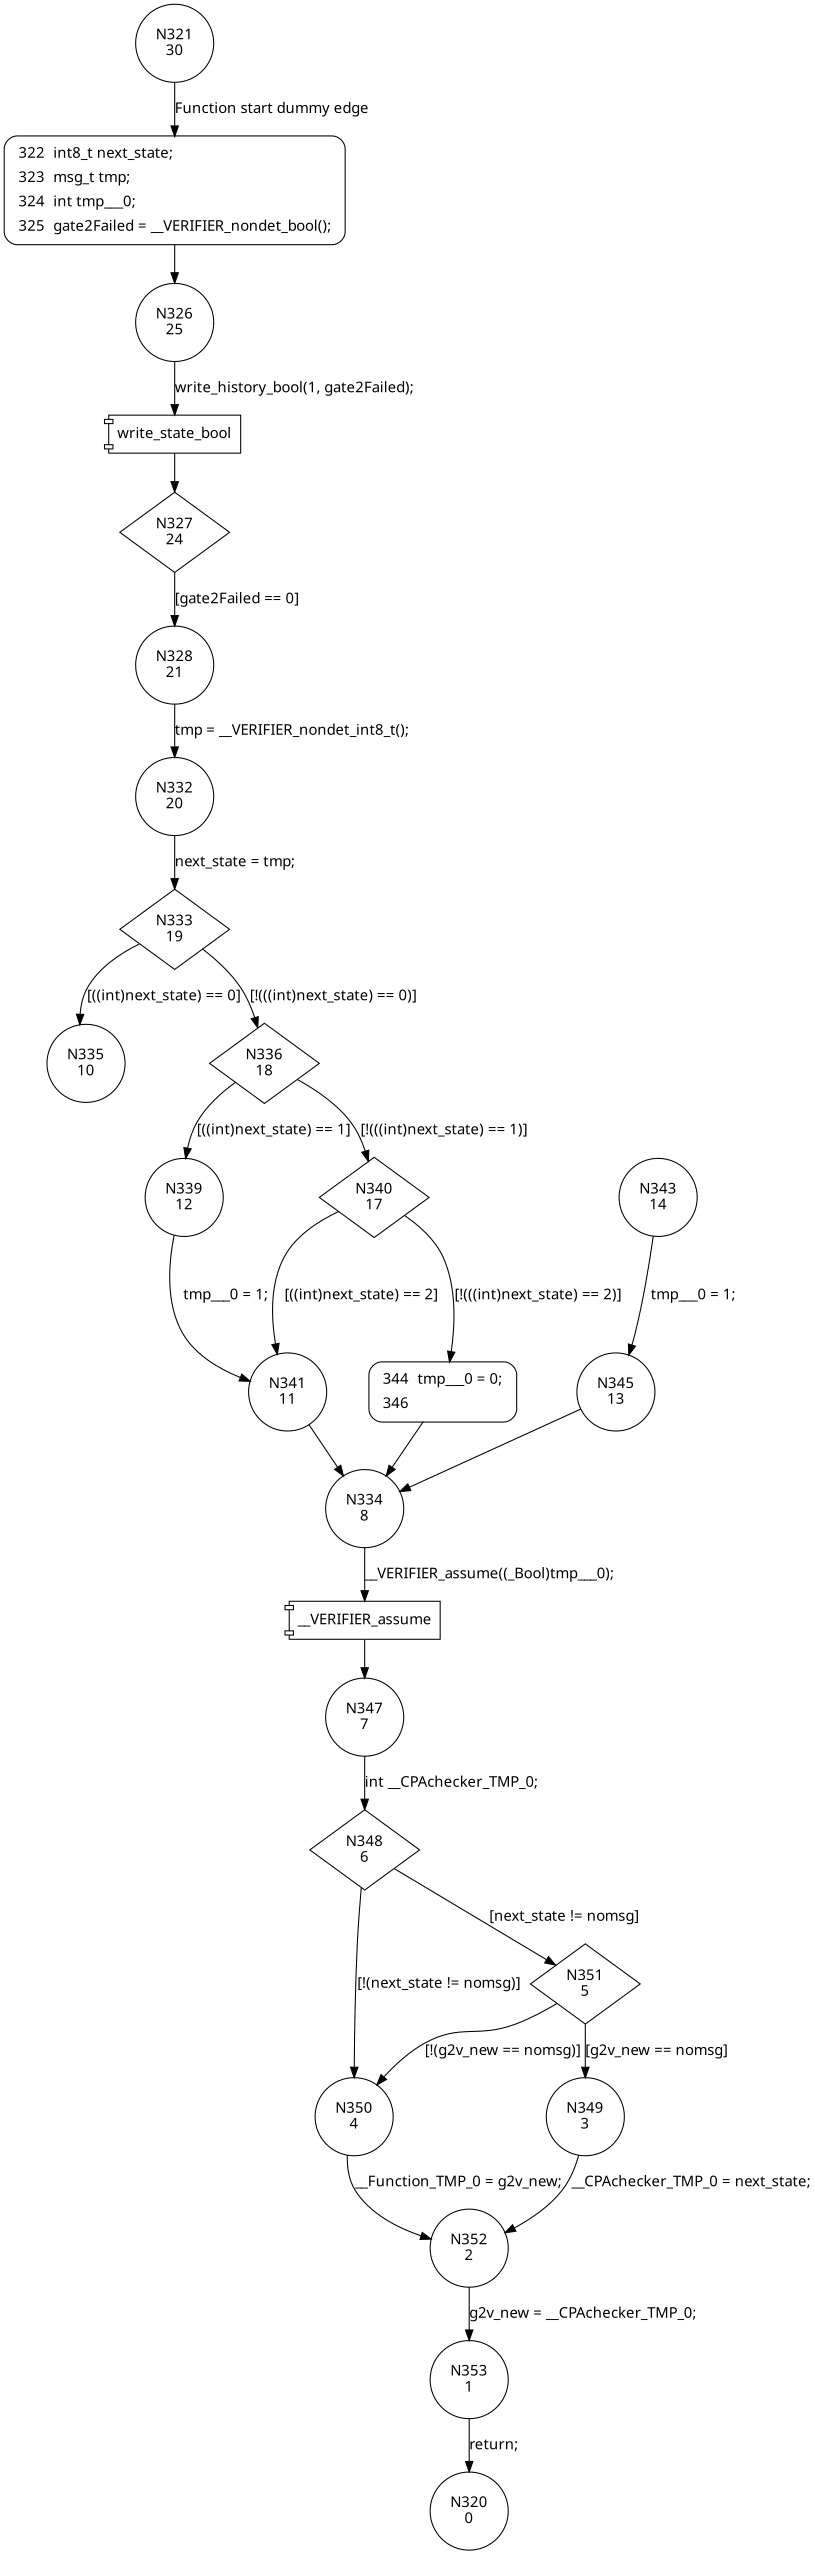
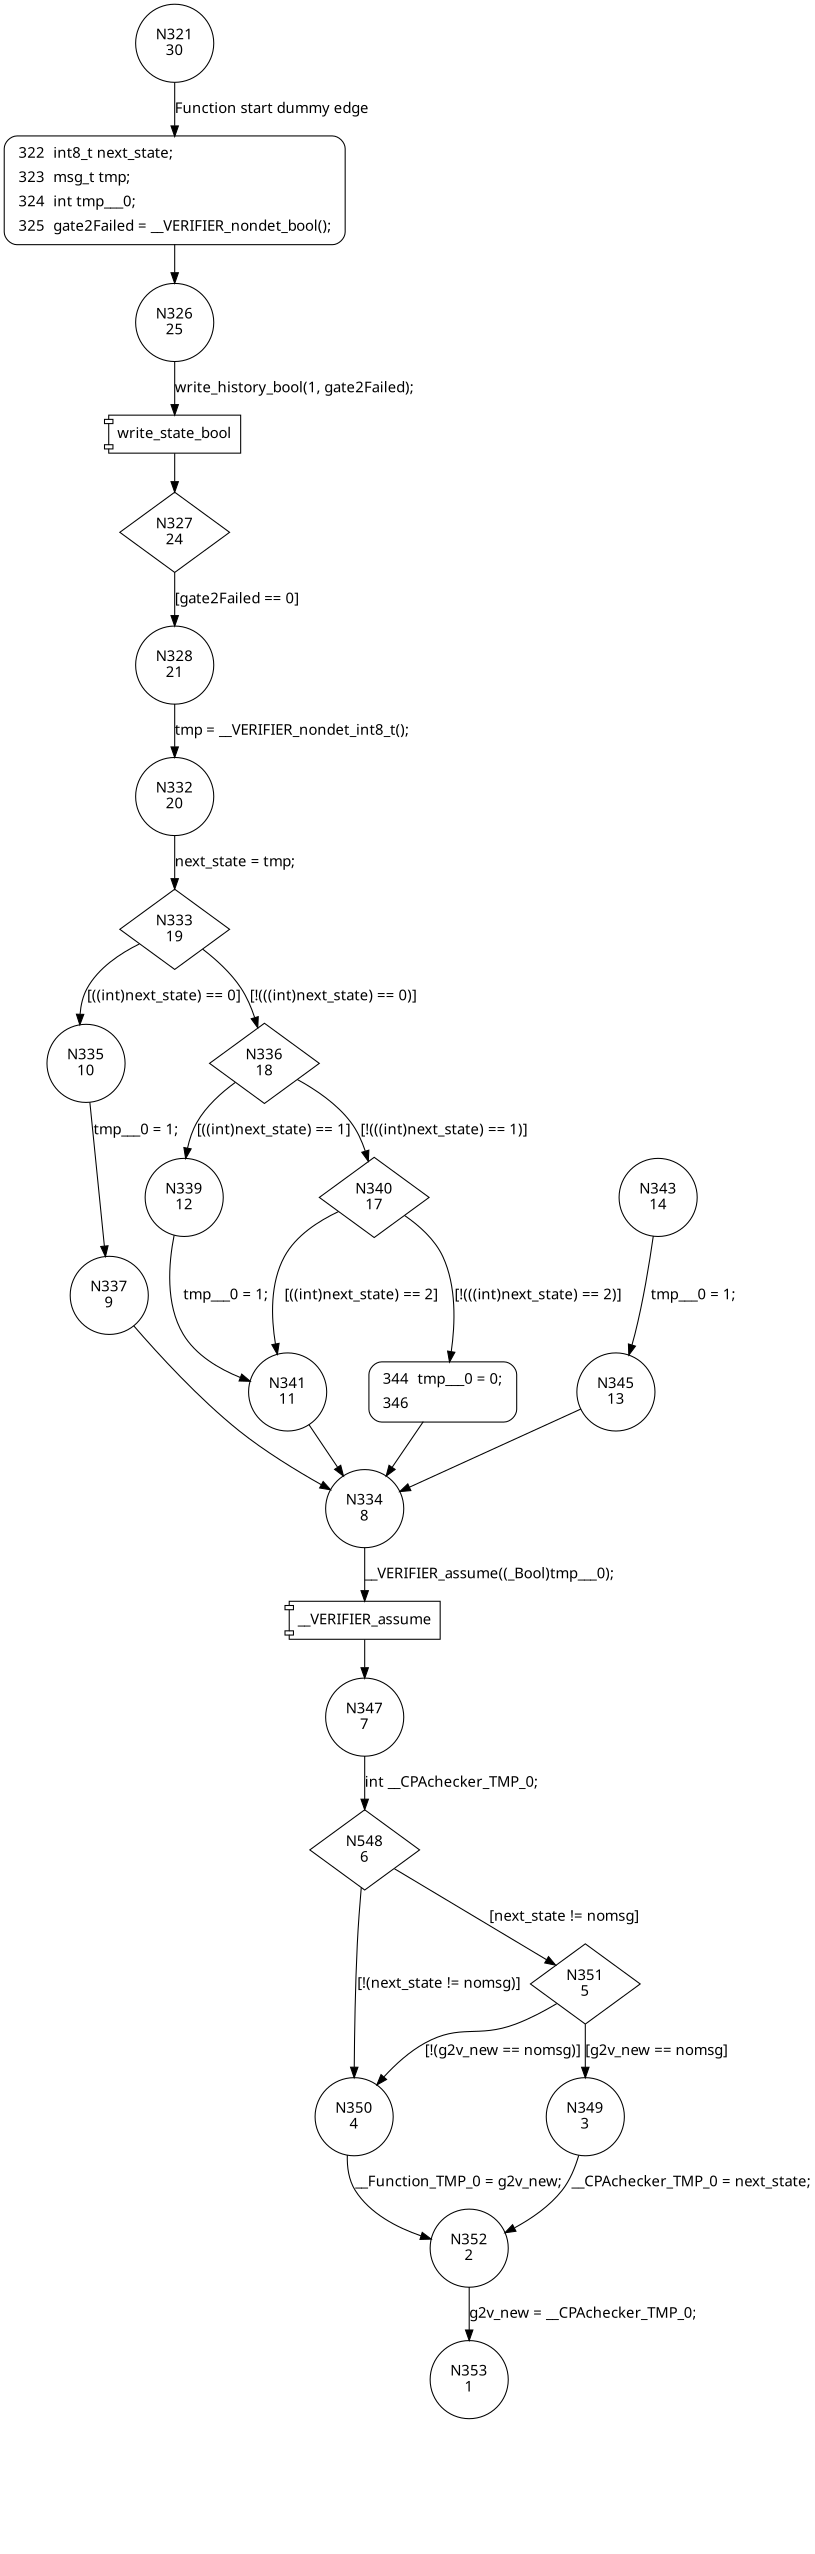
node "N337 9": added
node "N348 6": label "N348 6" -> "N548 6"
node "N320 0": removed
